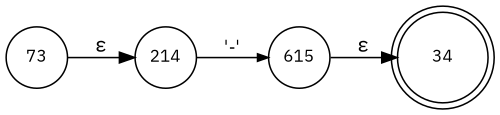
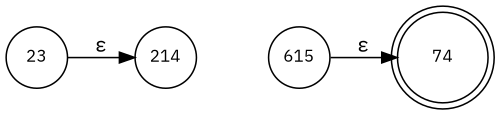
node "73": label "73" -> "23"
edge "214" -> "615": removed, label "'-'"
node "34": label "34" -> "74"
